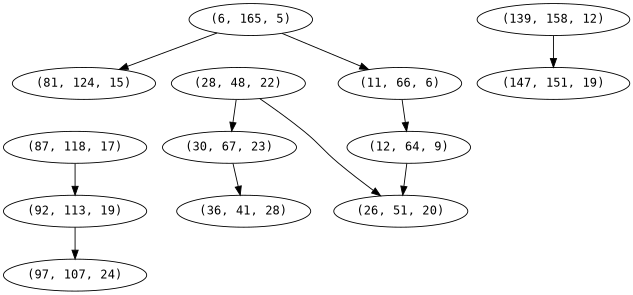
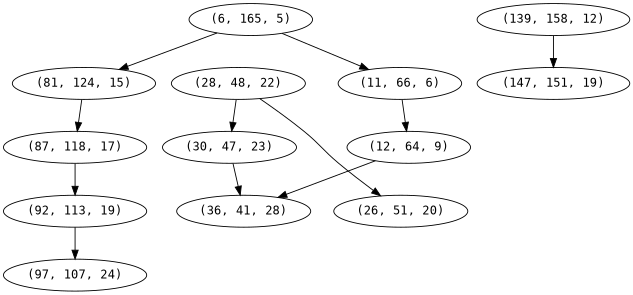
edge "(81, 124, 15)" -> "(87, 118, 17)": added
node "(30, 67, 23)": label "(30, 67, 23)" -> "(30, 47, 23)"
edge "(12, 64, 9)" -> "(26, 51, 20)": now "(12, 64, 9)" -> "(36, 41, 28)"
